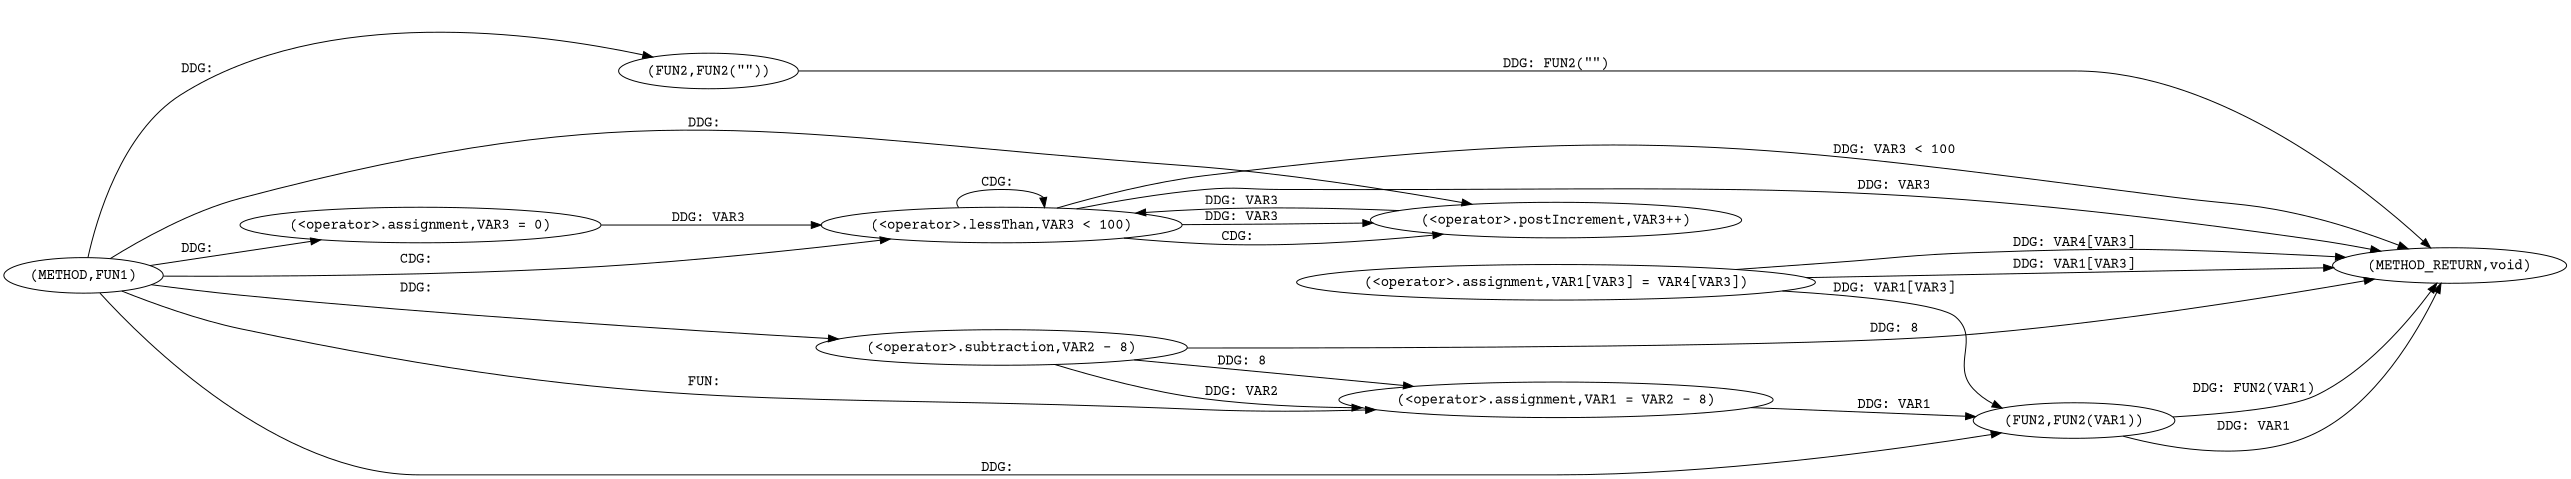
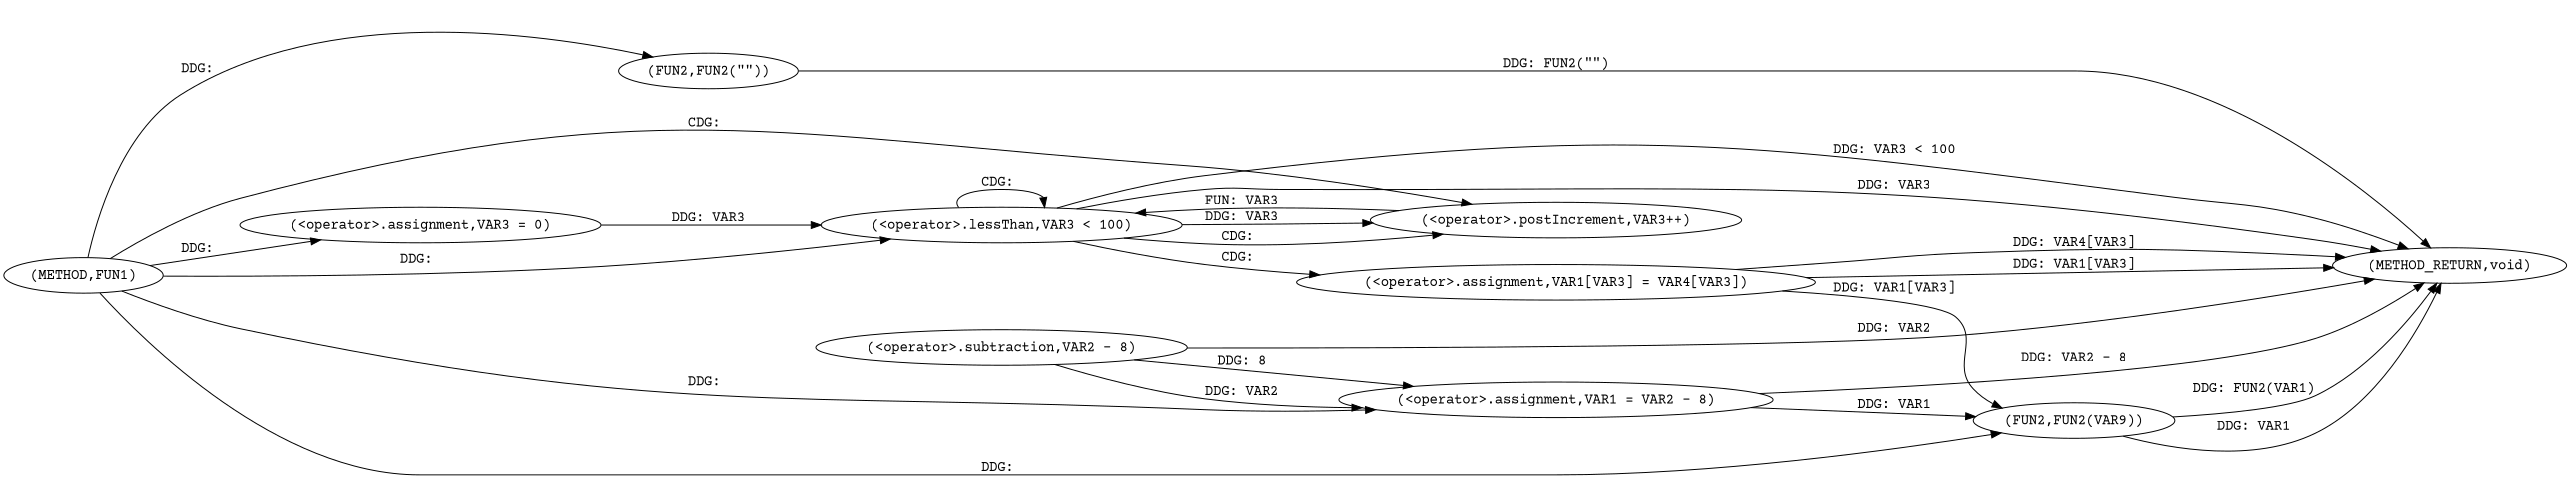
edge "(METHOD,FUN1)" -> "(<operator>.postIncrement,VAR3++)": label "DDG: " -> "CDG: "
edge "(<operator>.postIncrement,VAR3++)" -> "(<operator>.lessThan,VAR3 < 100)": label "DDG: VAR3" -> "FUN: VAR3"
edge "(METHOD,FUN1)" -> "(<operator>.lessThan,VAR3 < 100)": label "CDG: " -> "DDG: "
edge "(<operator>.lessThan,VAR3 < 100)" -> "(<operator>.assignment,VAR1[VAR3] = VAR4[VAR3])": added, label "CDG:"
edge "(METHOD,FUN1)" -> "(<operator>.subtraction,VAR2 - 8)": removed, label "DDG:"
edge "(<operator>.subtraction,VAR2 - 8)" -> "(METHOD_RETURN,void)": label "DDG: 8" -> "DDG: VAR2"
edge "(<operator>.assignment,VAR1 = VAR2 - 8)" -> "(METHOD_RETURN,void)": added, label "DDG: VAR2 - 8"
edge "(METHOD,FUN1)" -> "(<operator>.assignment,VAR1 = VAR2 - 8)": label "FUN: " -> "DDG: "
node "(FUN2,FUN2(VAR1))": label "(FUN2,FUN2(VAR1))" -> "(FUN2,FUN2(VAR9))"
